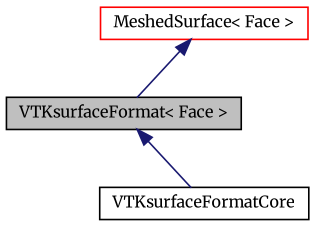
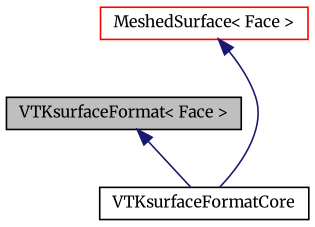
edge "VTKsurfaceFormat< Face >" -> "MeshedSurface< Face >": now "VTKsurfaceFormatCore" -> "MeshedSurface< Face >"
